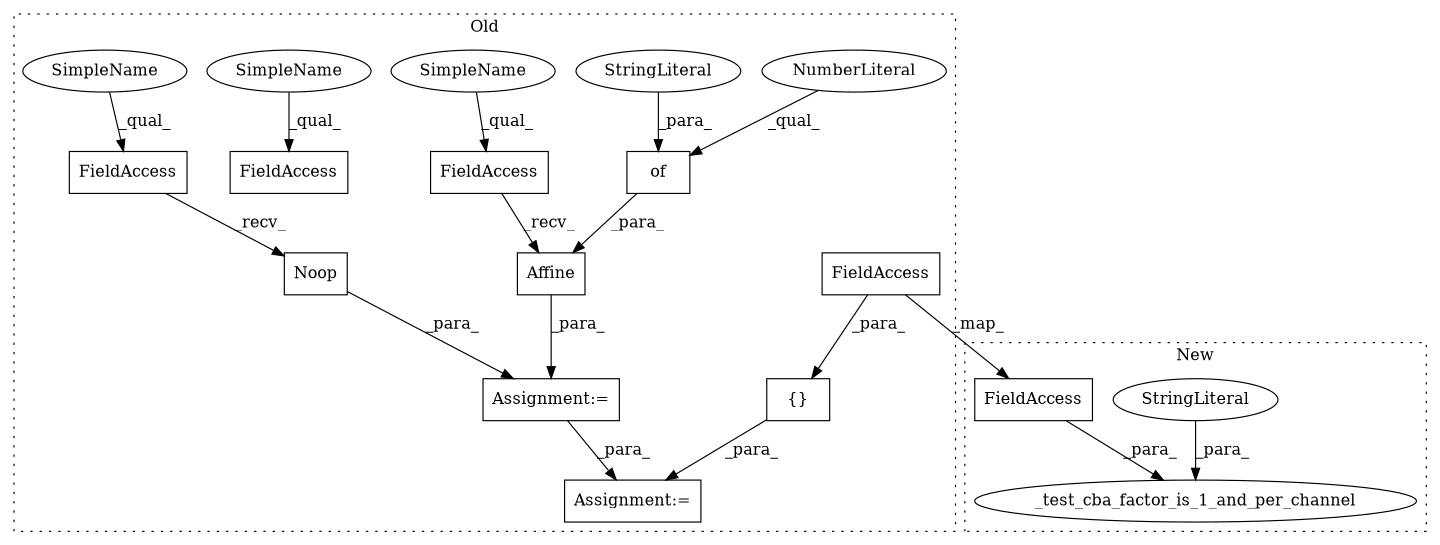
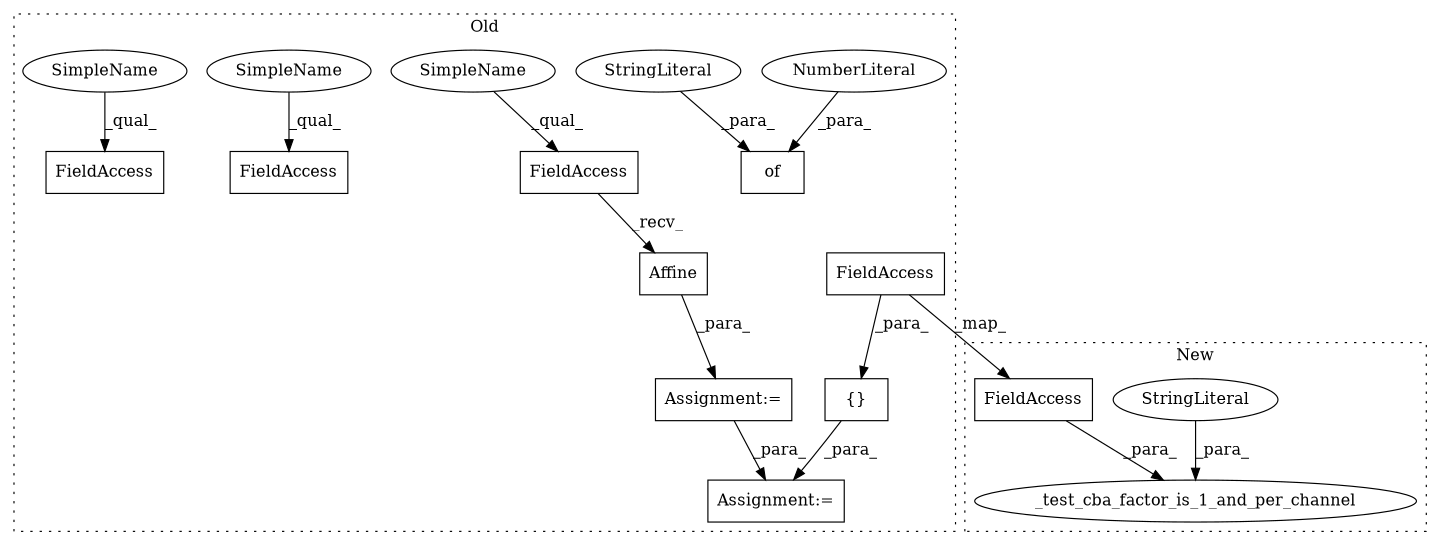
edge "NumberLiteral" -> "of": label "_qual_" -> "_para_"
edge "of" -> "Affine": removed, label "_para_"
node "Noop": removed
